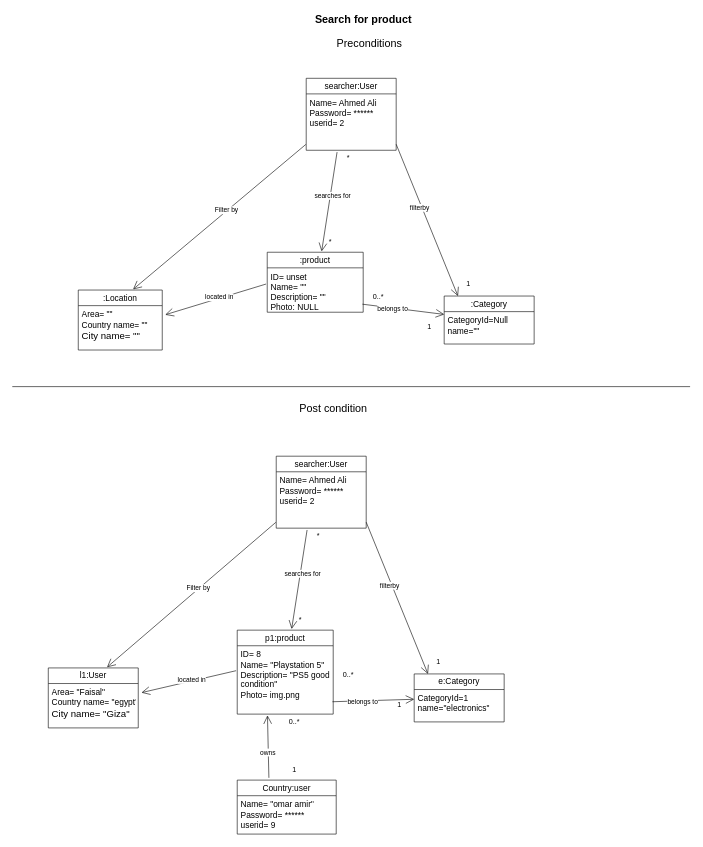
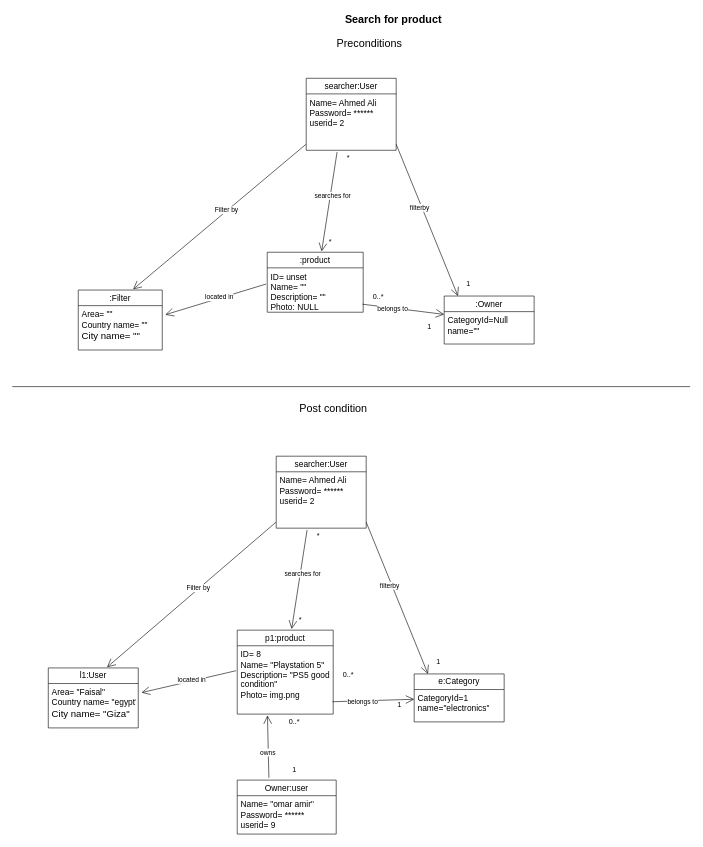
node "Search for product": moved (363, 20) -> (393, 20)
node ":Location": label ":Location" -> ":Filter"
node ":Category": label ":Category" -> ":Owner"
node "Country:user": label "Country:user" -> "Owner:user"
